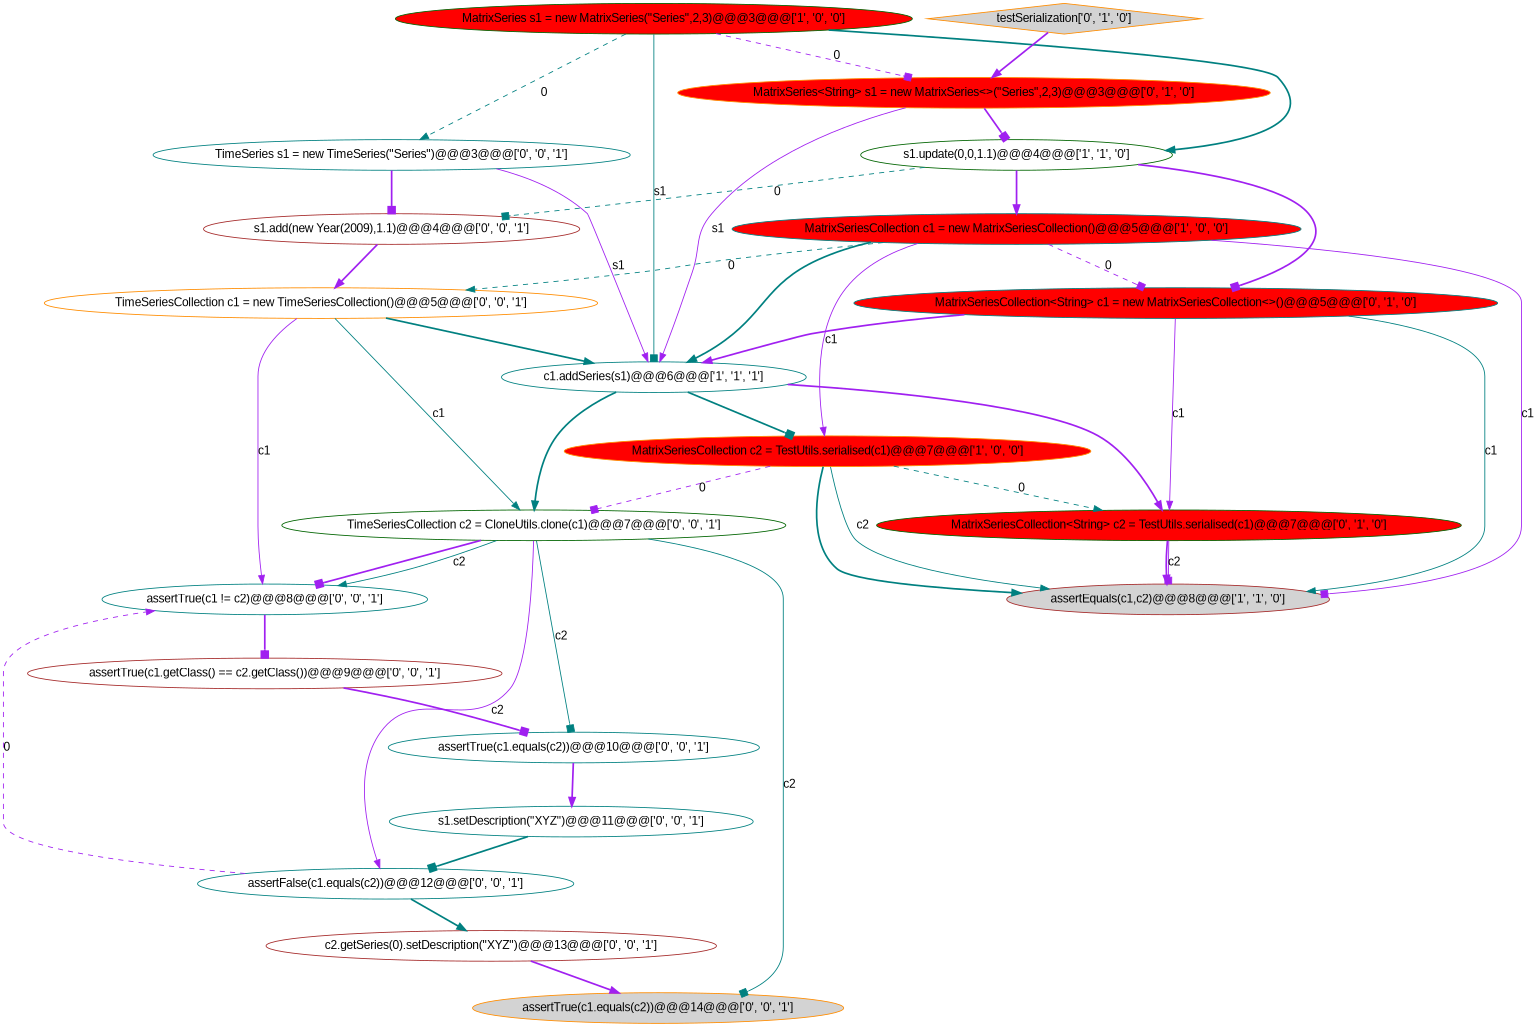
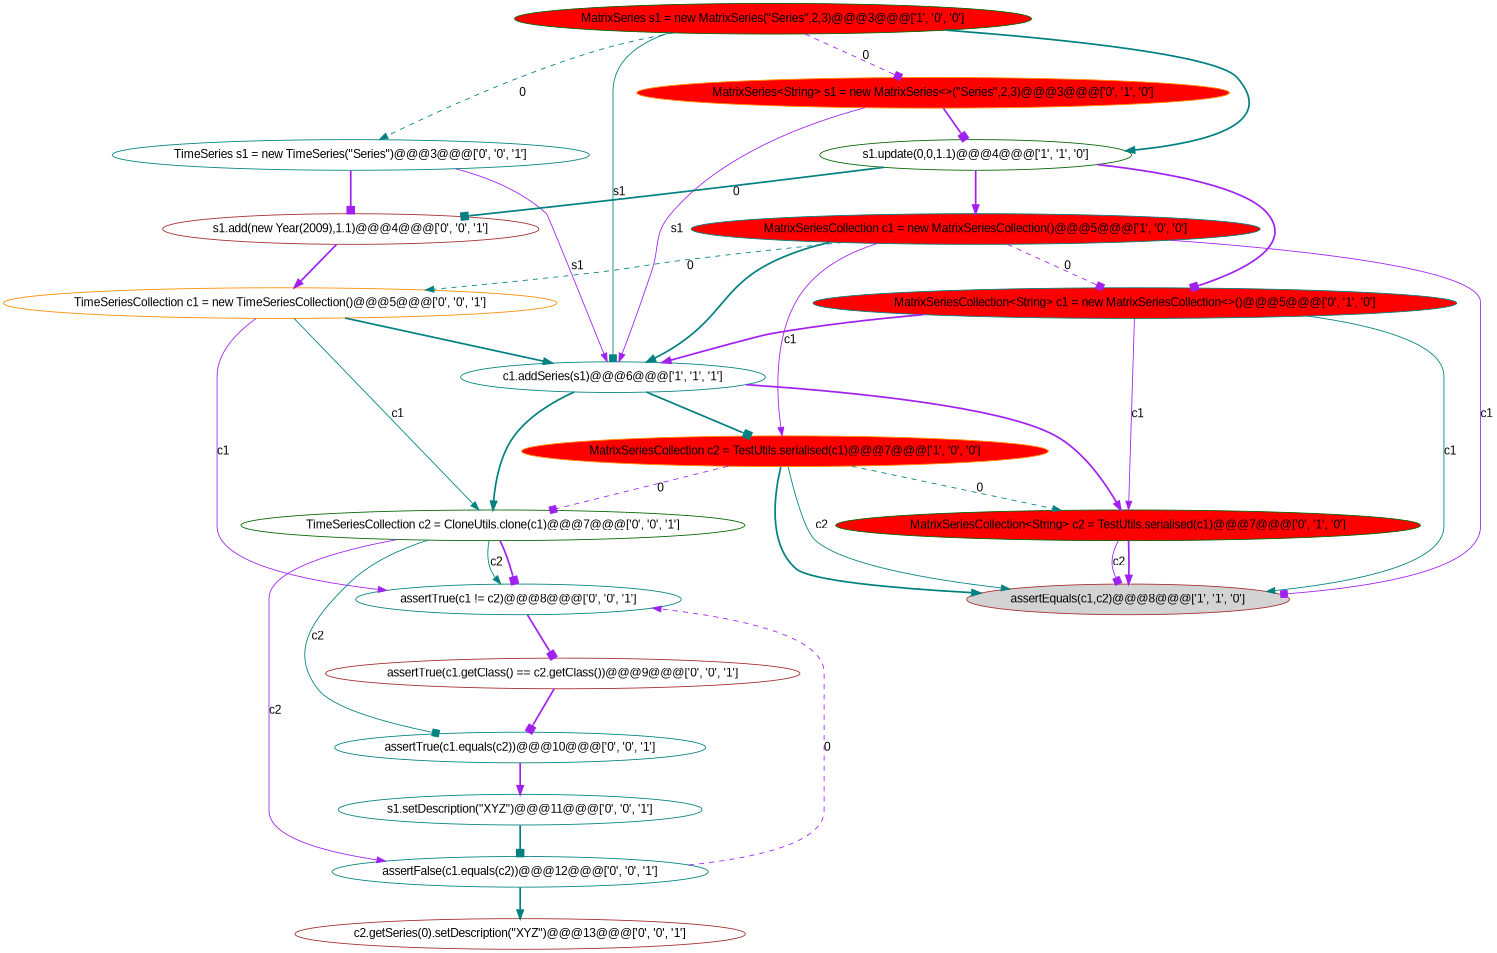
node "testSerialization['0', '1', '0']": removed
edge "s1.update(0,0,1.1)@@@4@@@['1', '1', '0']" -> "s1.add(new Year(2009),1.1)@@@4@@@['0', '0', '1']": style dashed -> bold
node "assertTrue(c1.equals(c2))@@@14@@@['0', '0', '1']": removed
